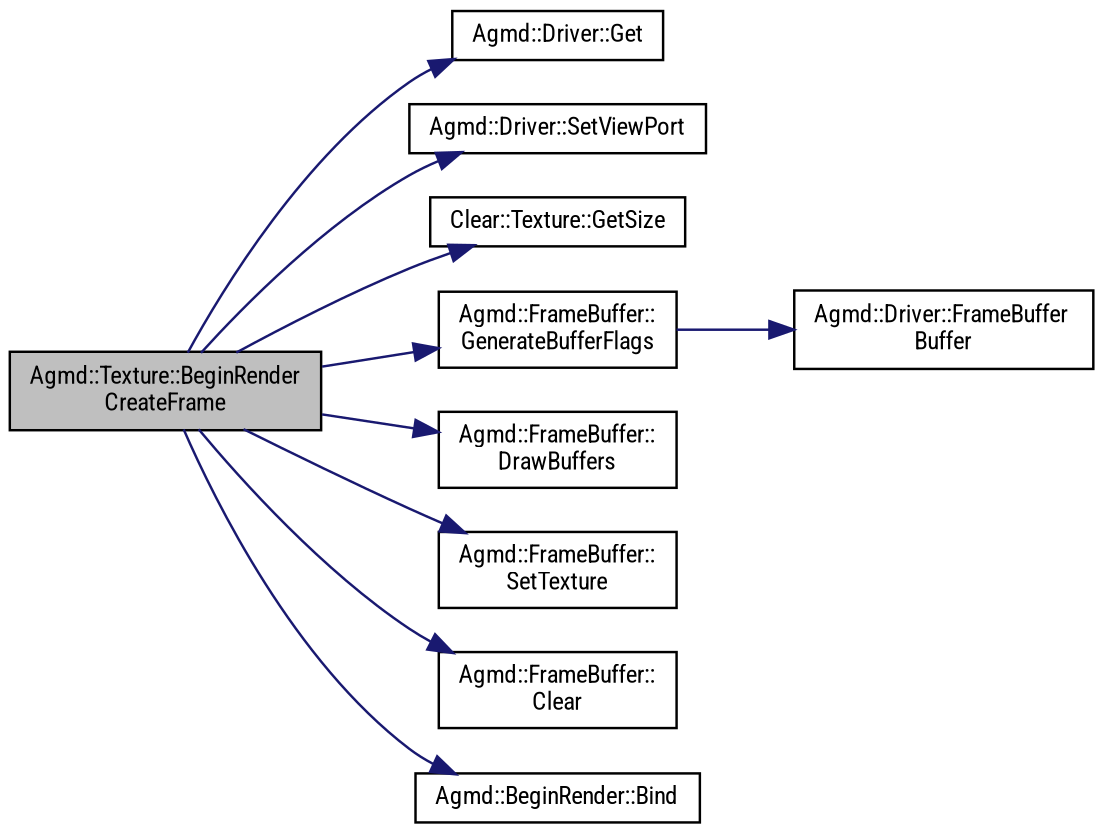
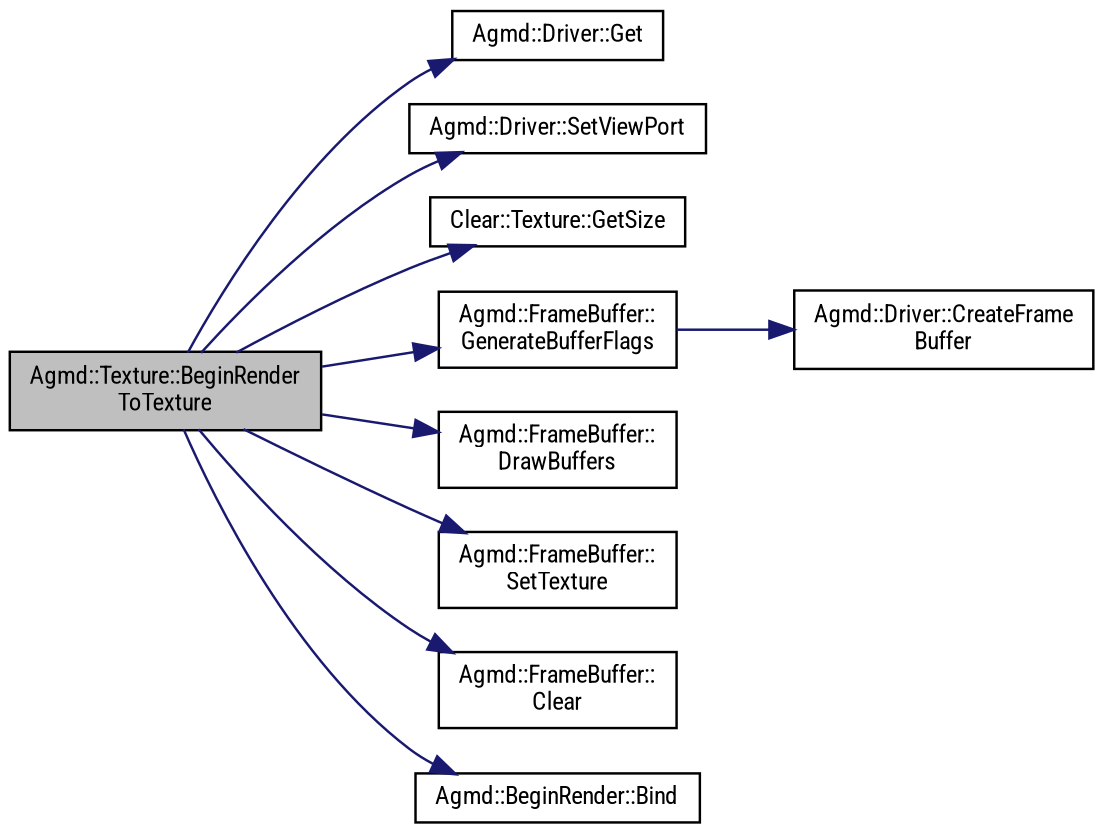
node "Agmd::Driver::FrameBuffer Buffer": label "Agmd::Driver::FrameBuffer Buffer" -> "Agmd::Driver::CreateFrame Buffer"
node "Agmd::Texture::BeginRender CreateFrame": label "Agmd::Texture::BeginRender CreateFrame" -> "Agmd::Texture::BeginRender ToTexture"
